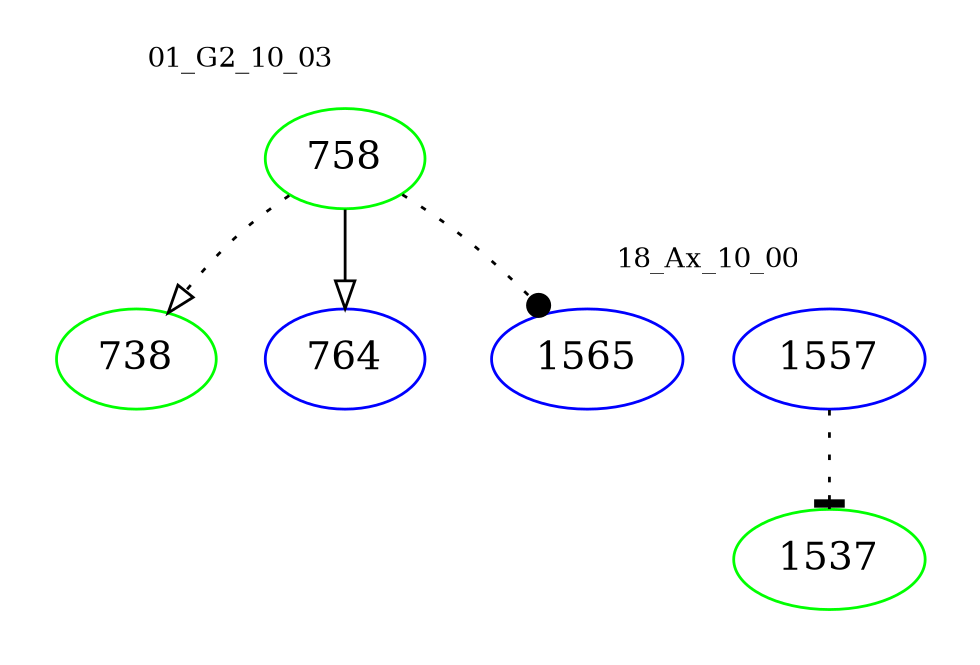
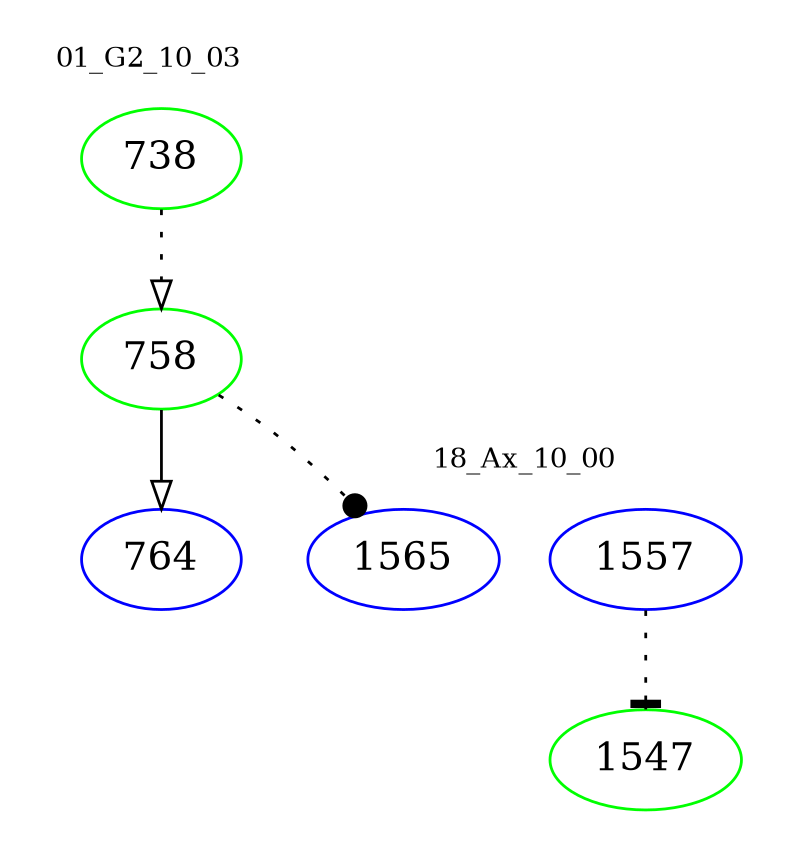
edge "758" -> "738": reversed
node "1537": label "1537" -> "1547"
